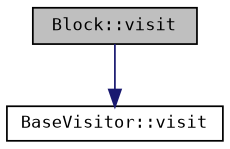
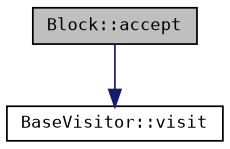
node "Block::visit": label "Block::visit" -> "Block::accept"
